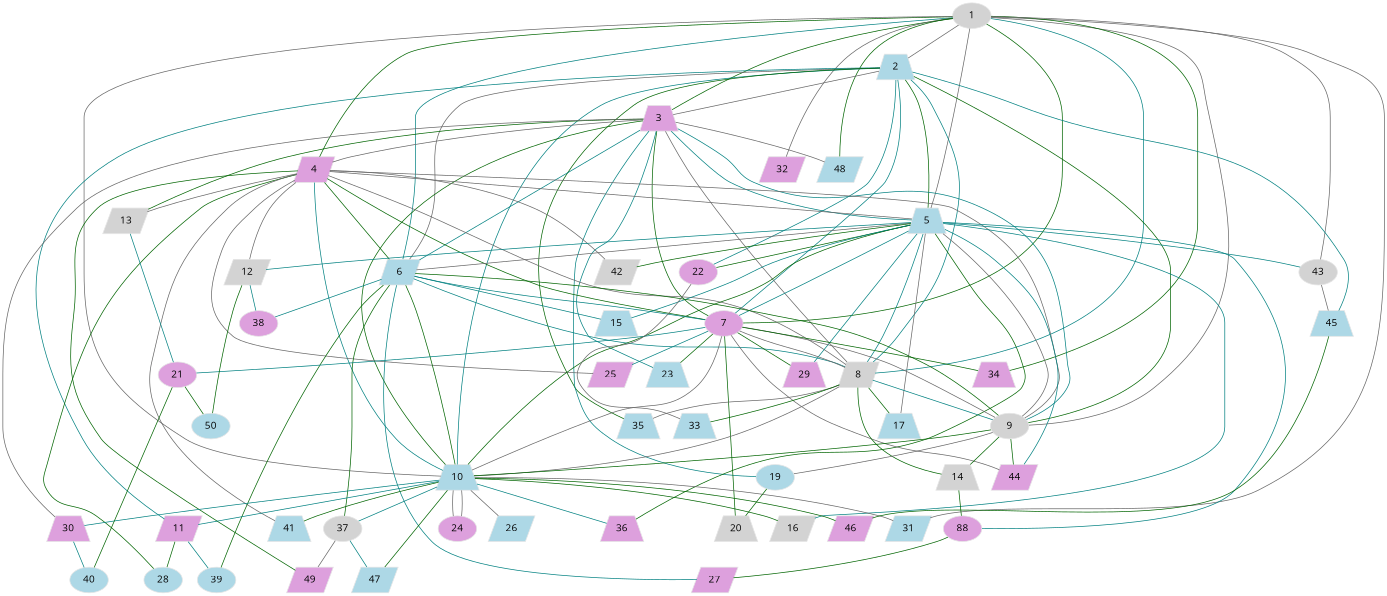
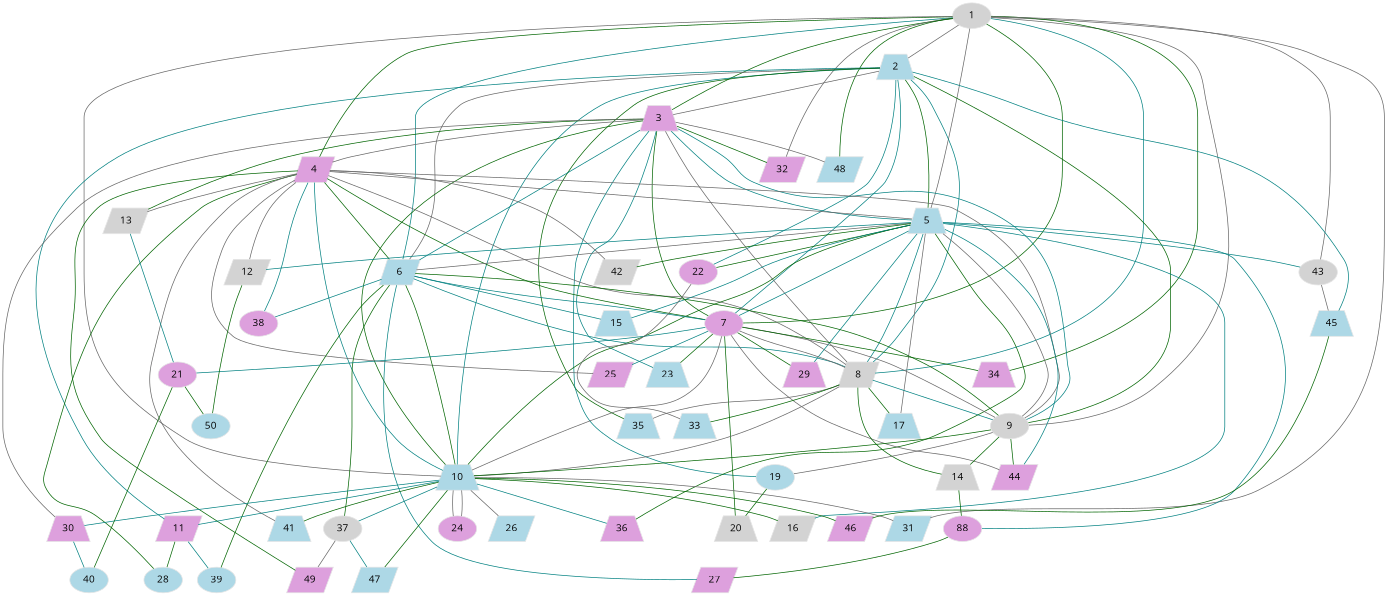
edge "3" -- "32": added
edge "12" -- "38": now "4" -- "38"
